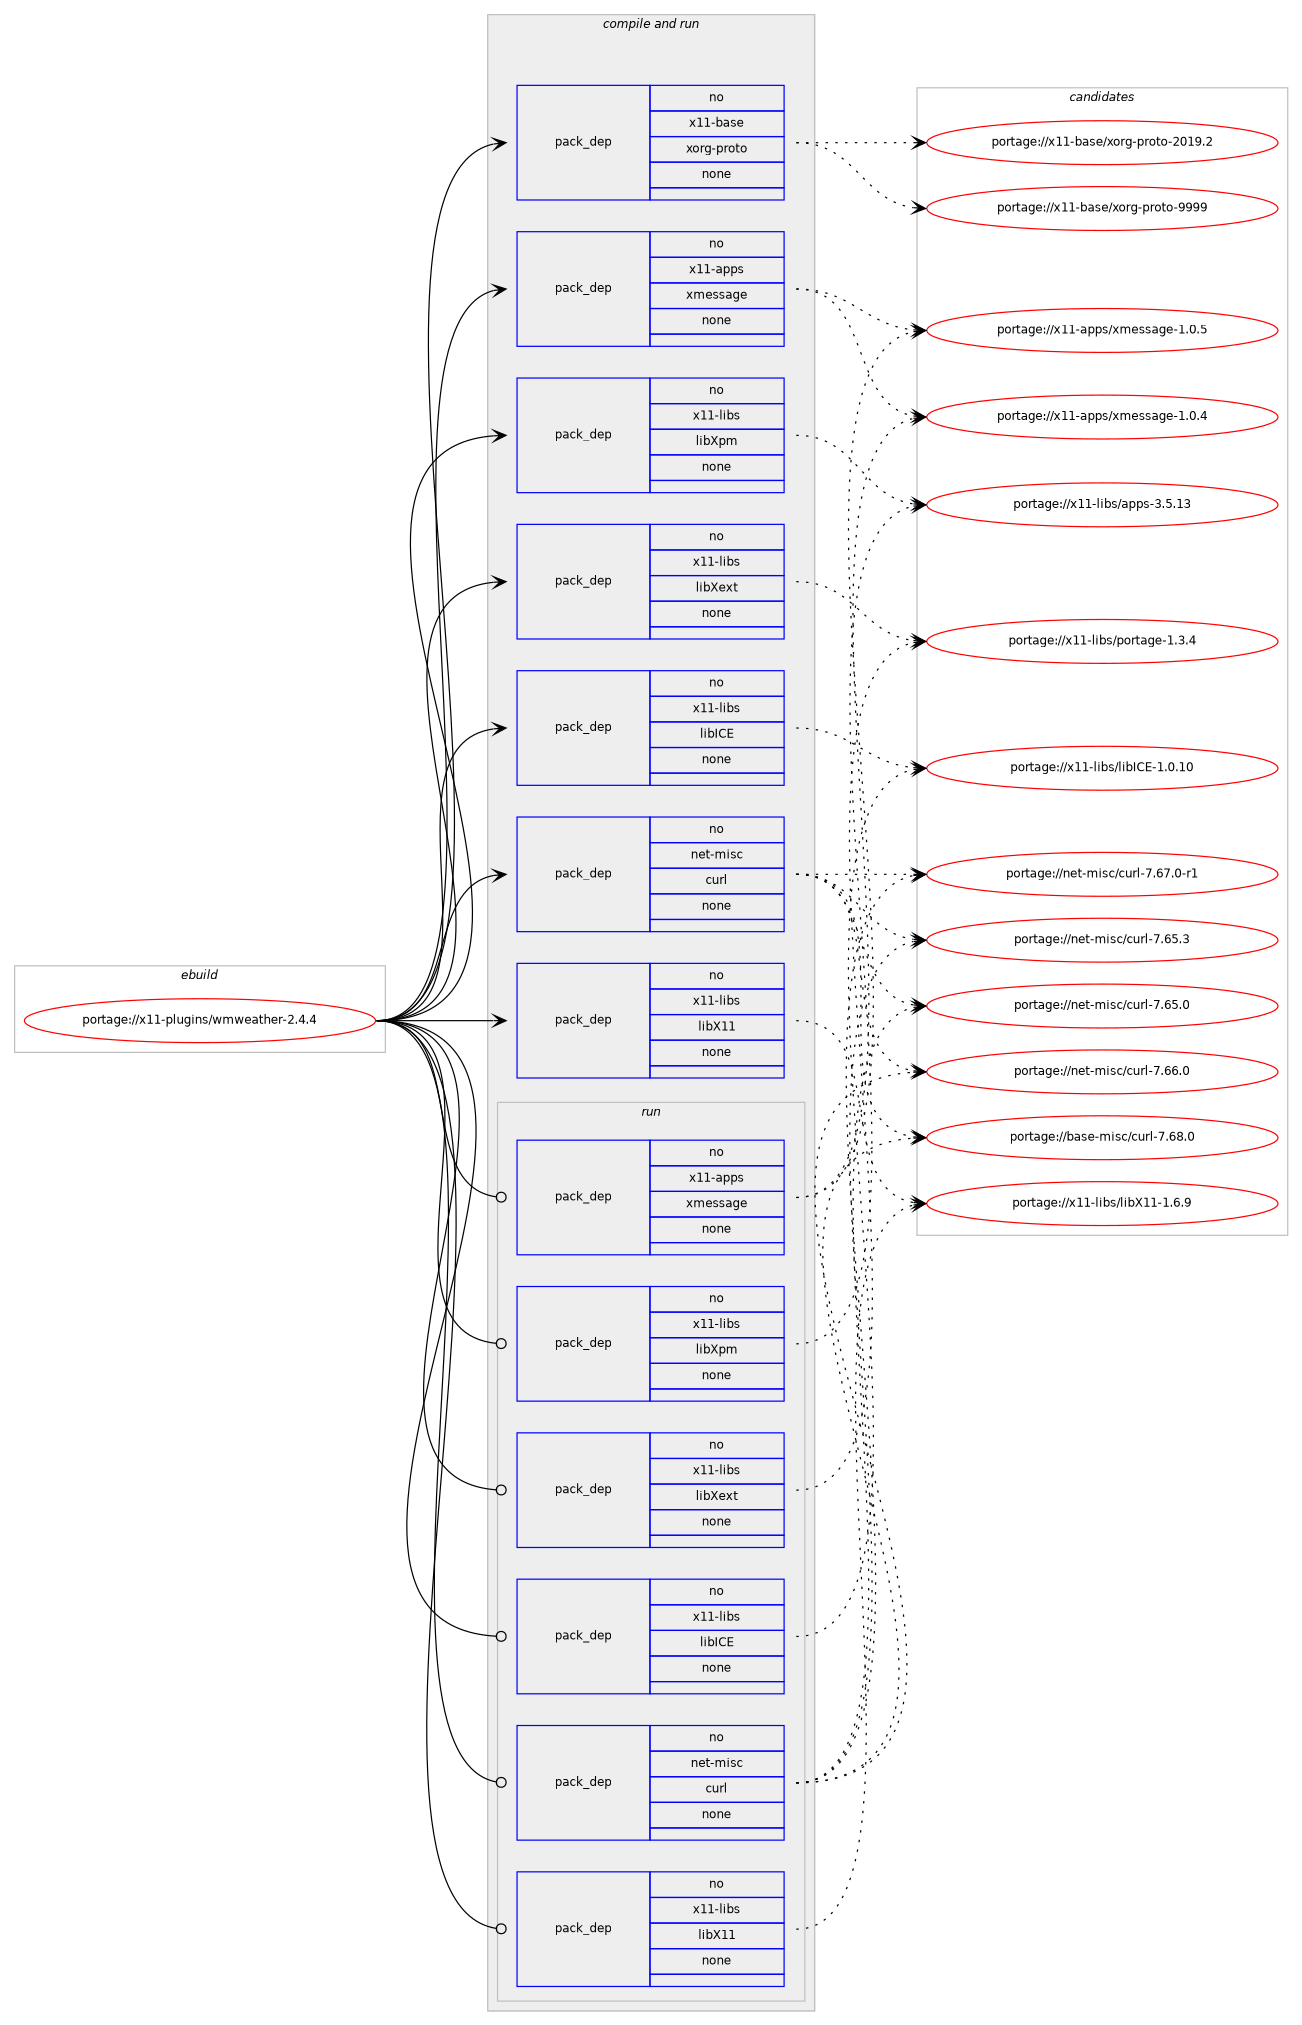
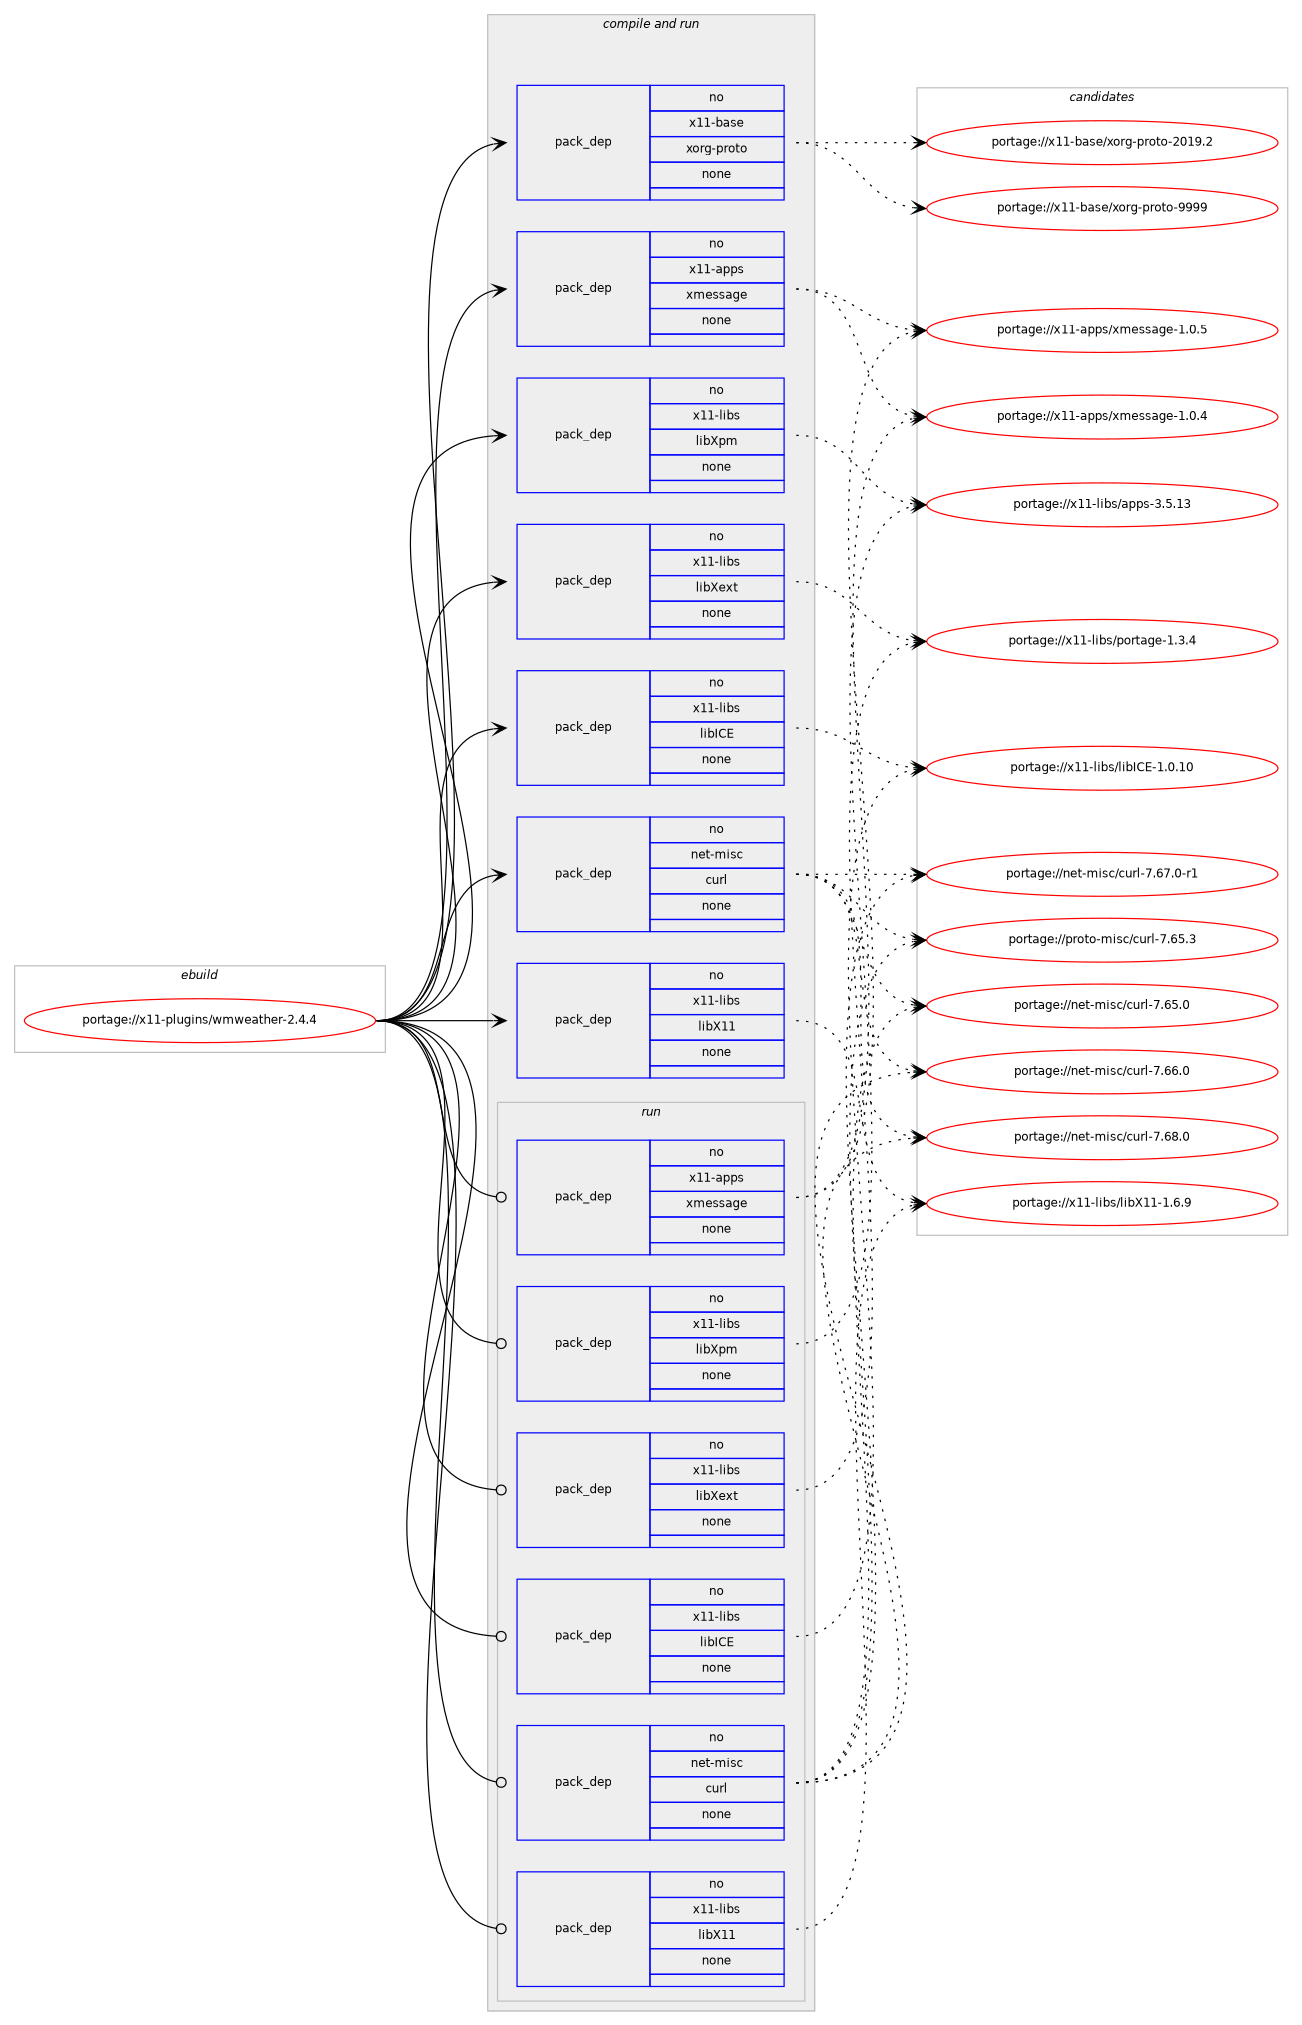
node "portage://net-misc/curl-7.65.3": label "portage://net-misc/curl-7.65.3" -> "portage://proto-misc/curl-7.65.3"
node "portage://base-misc/curl-7.68.0": label "portage://base-misc/curl-7.68.0" -> "portage://net-misc/curl-7.68.0"
